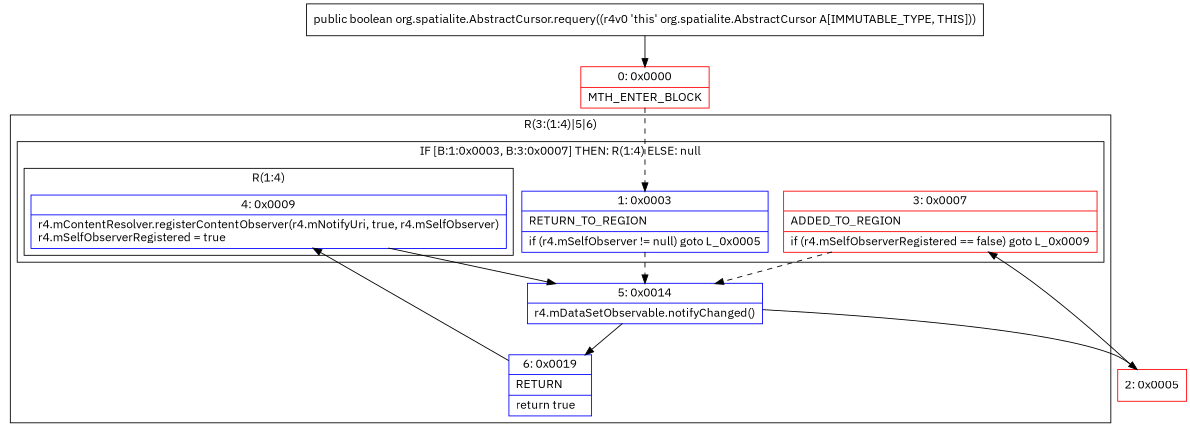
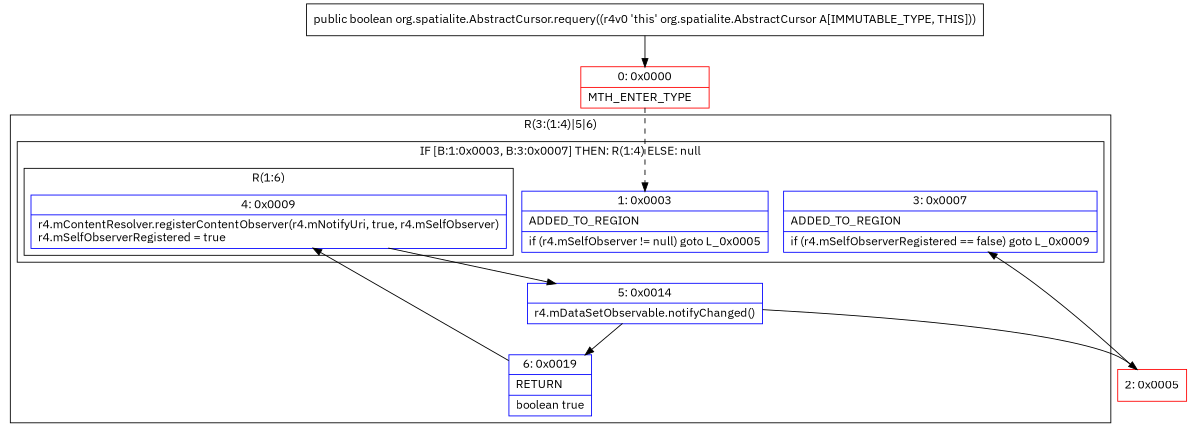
node "0: 0x0000": text "MTH_ENTER_BLOCK" -> "MTH_ENTER_TYPE"
cluster "R(1:4)": label "R(1:4)" -> "R(1:6)"
node "1: 0x0003": text "RETURN_TO_REGION" -> "ADDED_TO_REGION"
node "3: 0x0007": color red -> blue
edge "1: 0x0003" -> "5: 0x0014": removed
edge "3: 0x0007" -> "5: 0x0014": removed
node "6: 0x0019": text "return true" -> "boolean true"
